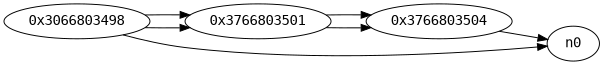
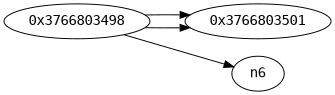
node "0x3066803498": label "0x3066803498" -> "0x3766803498"
node "0x3766803504": removed
node "n0": label "n0" -> "n6"
